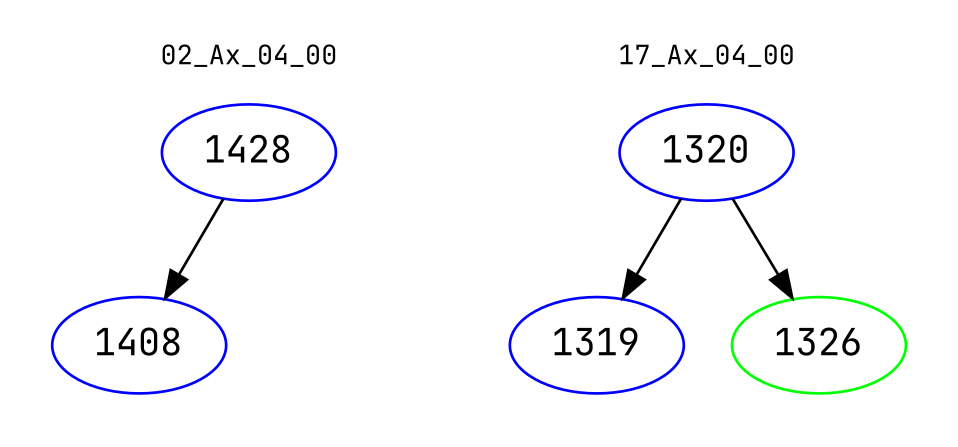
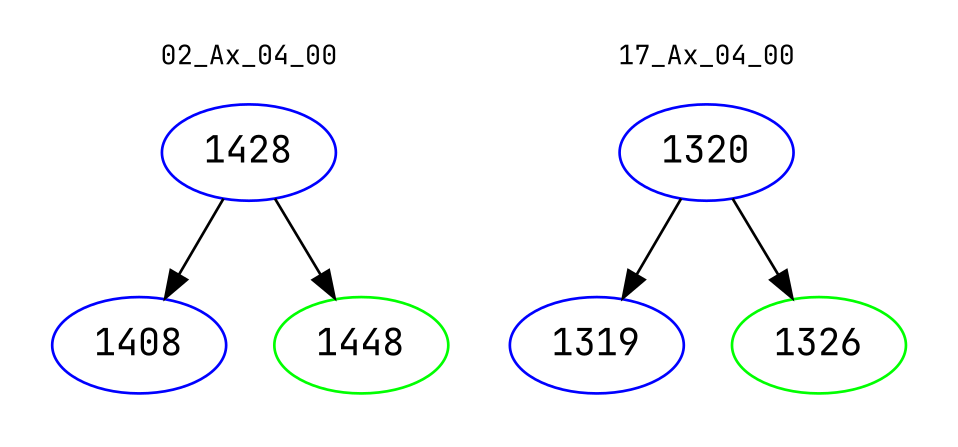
node "1448": added
